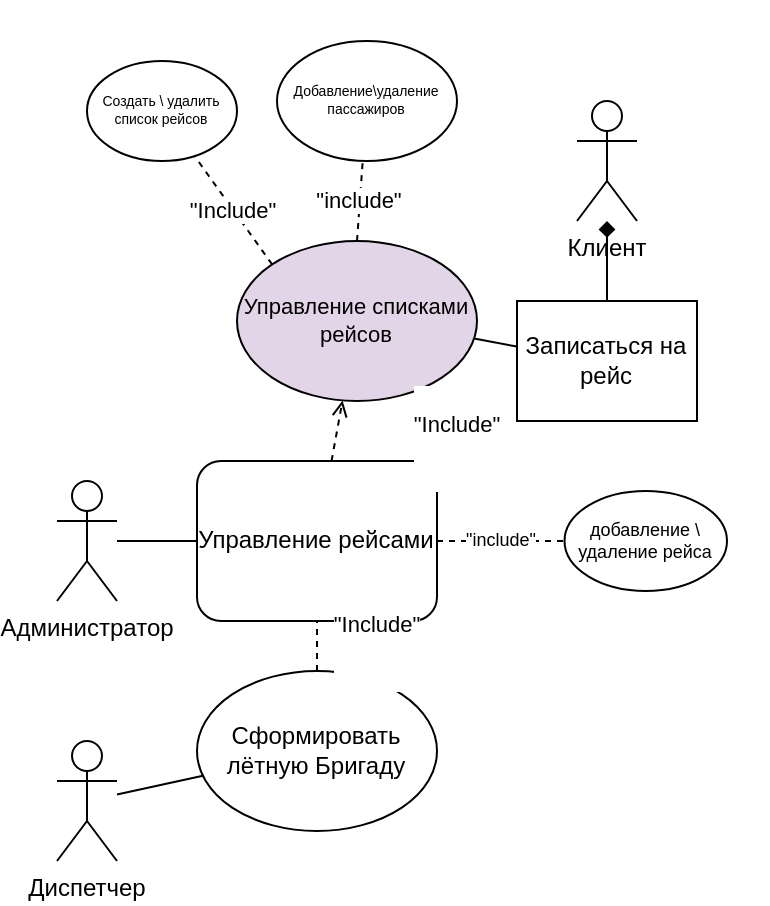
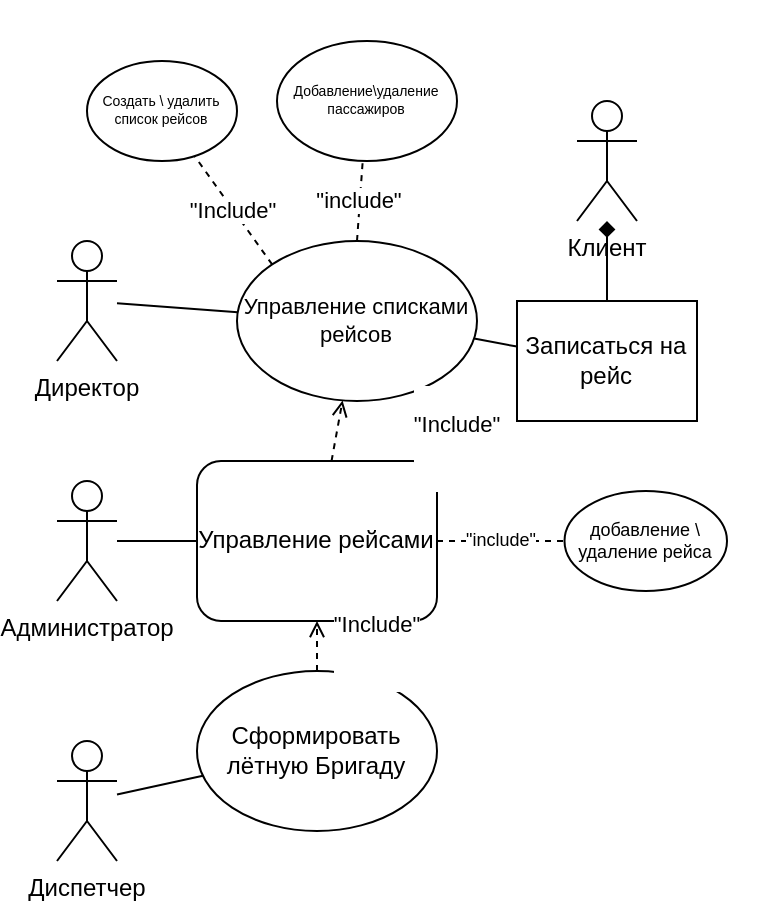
node "Директор": added
edge "Директор" -- "Управление списками рейсов": added
node "Управление списками рейсов": fillcolor #e1d5e7 -> #ffffff
edge "Управление рейсами" -- "Сформировать лётную Бригаду": arrowhead none -> open
